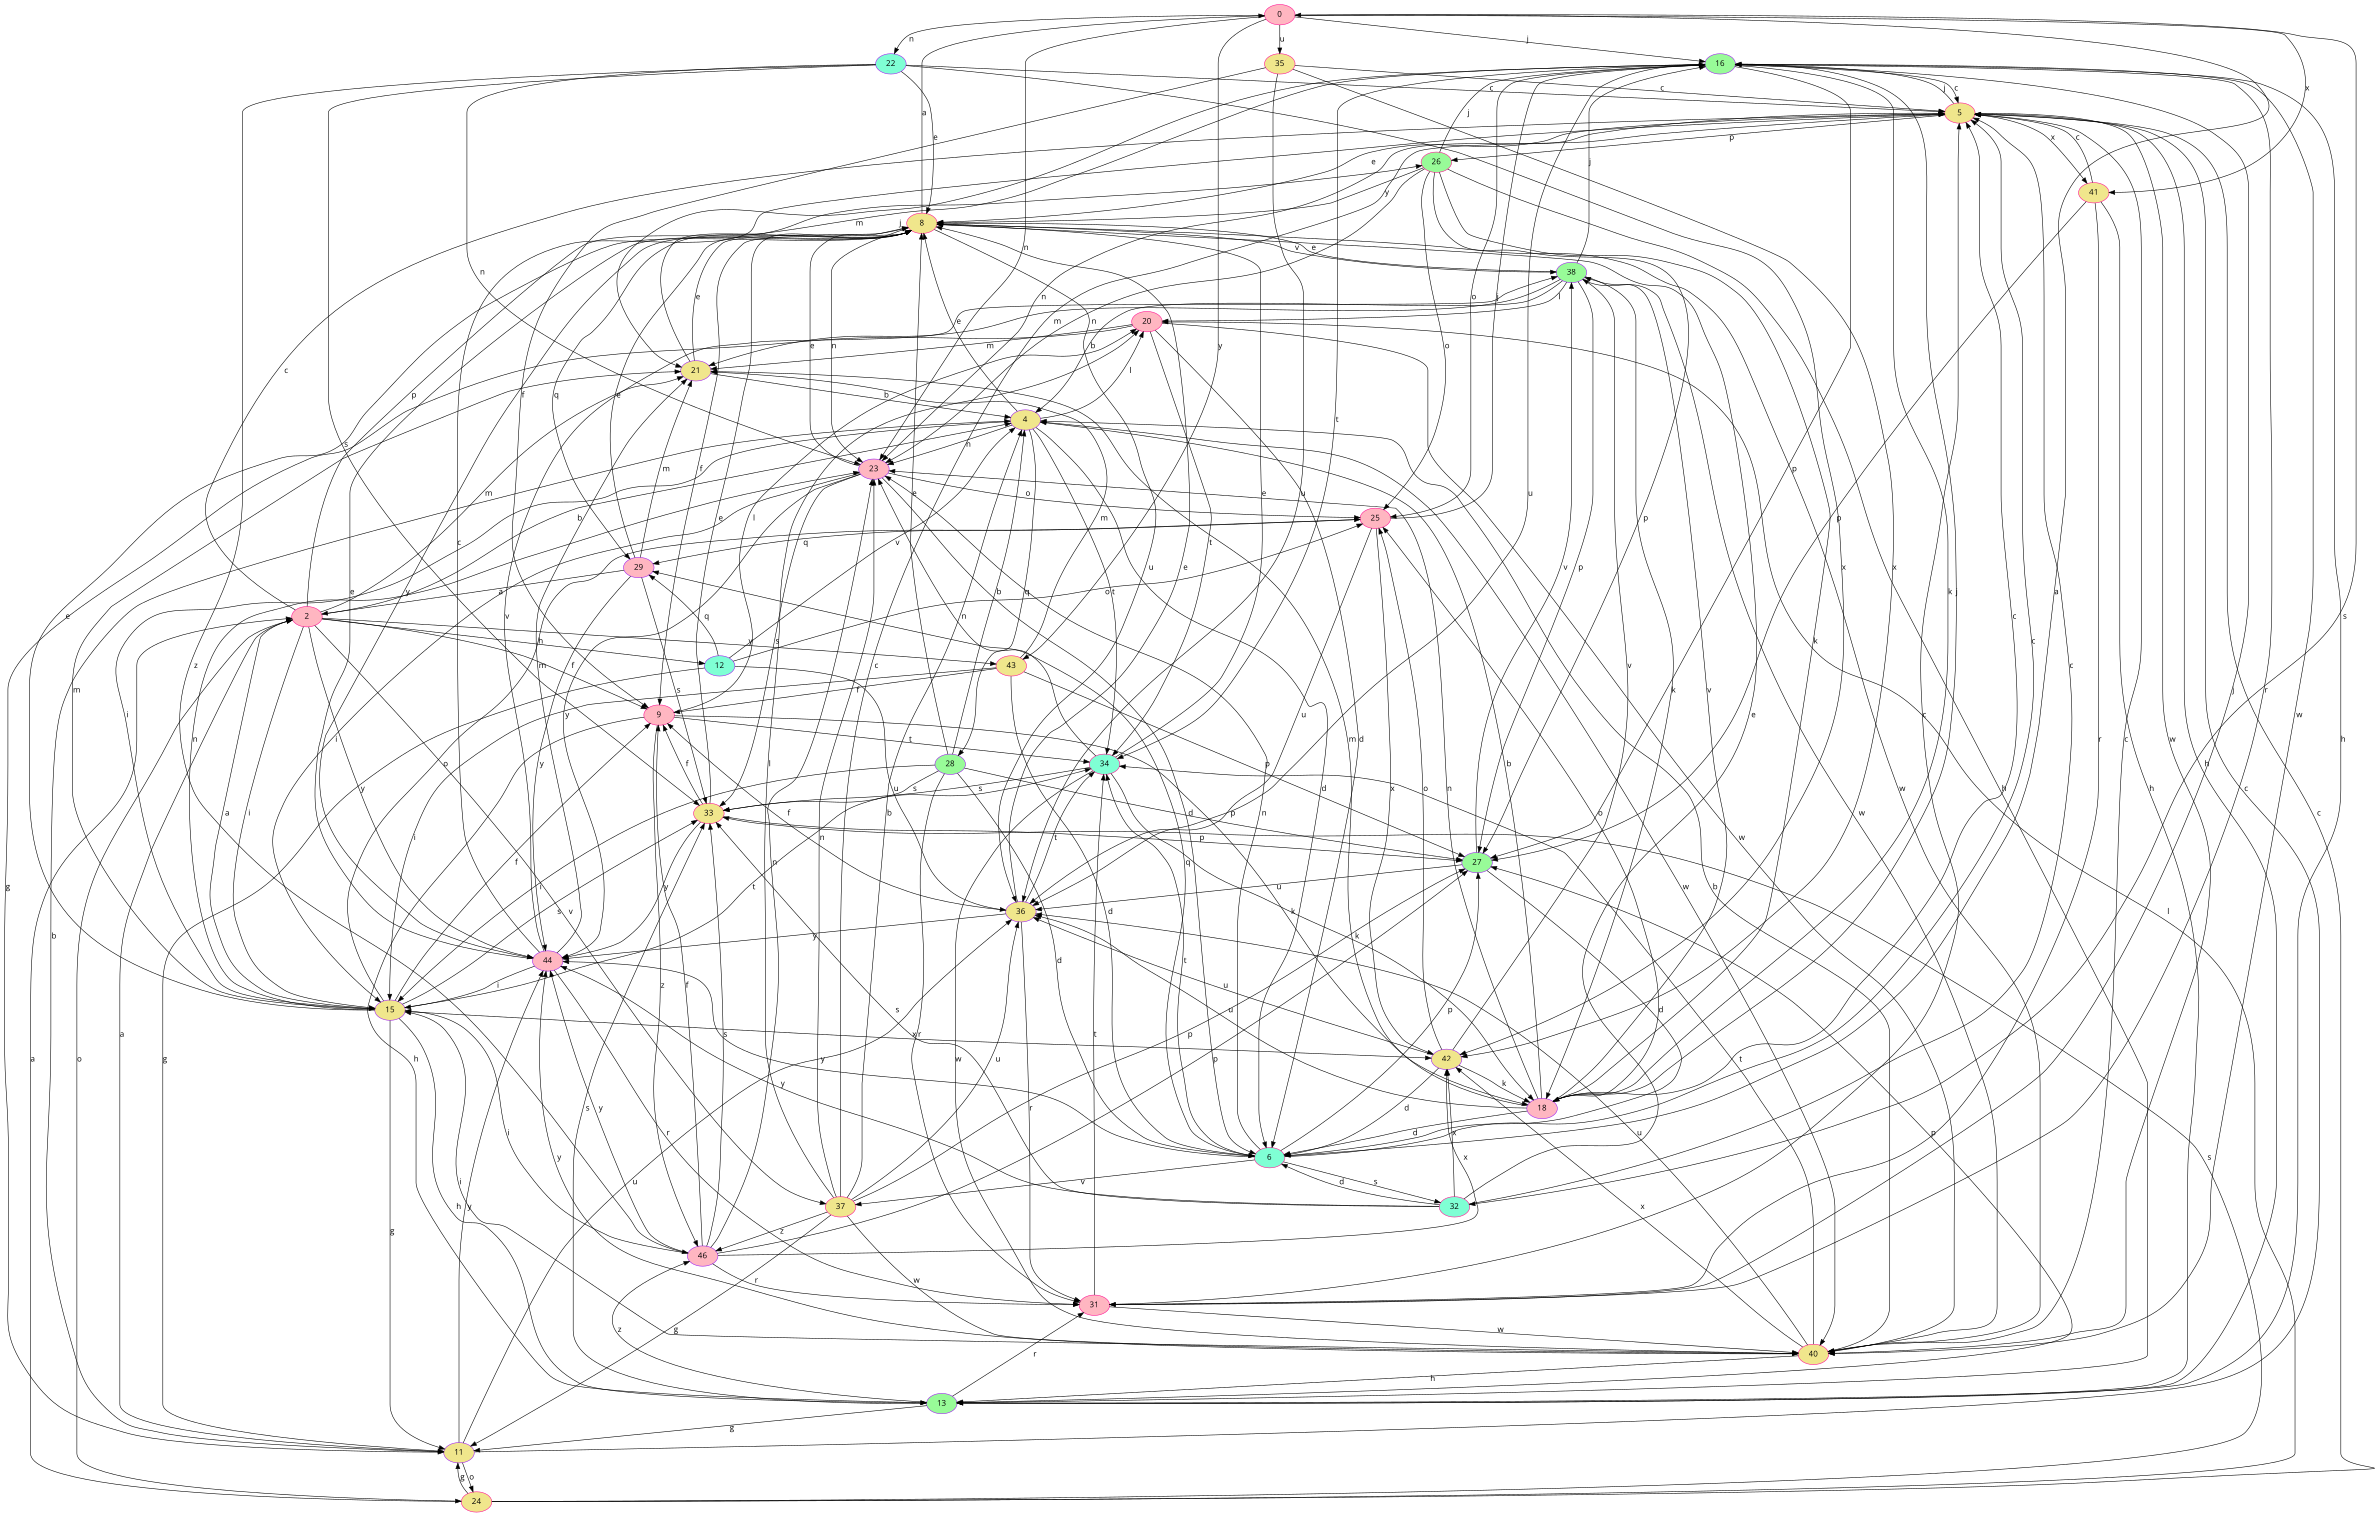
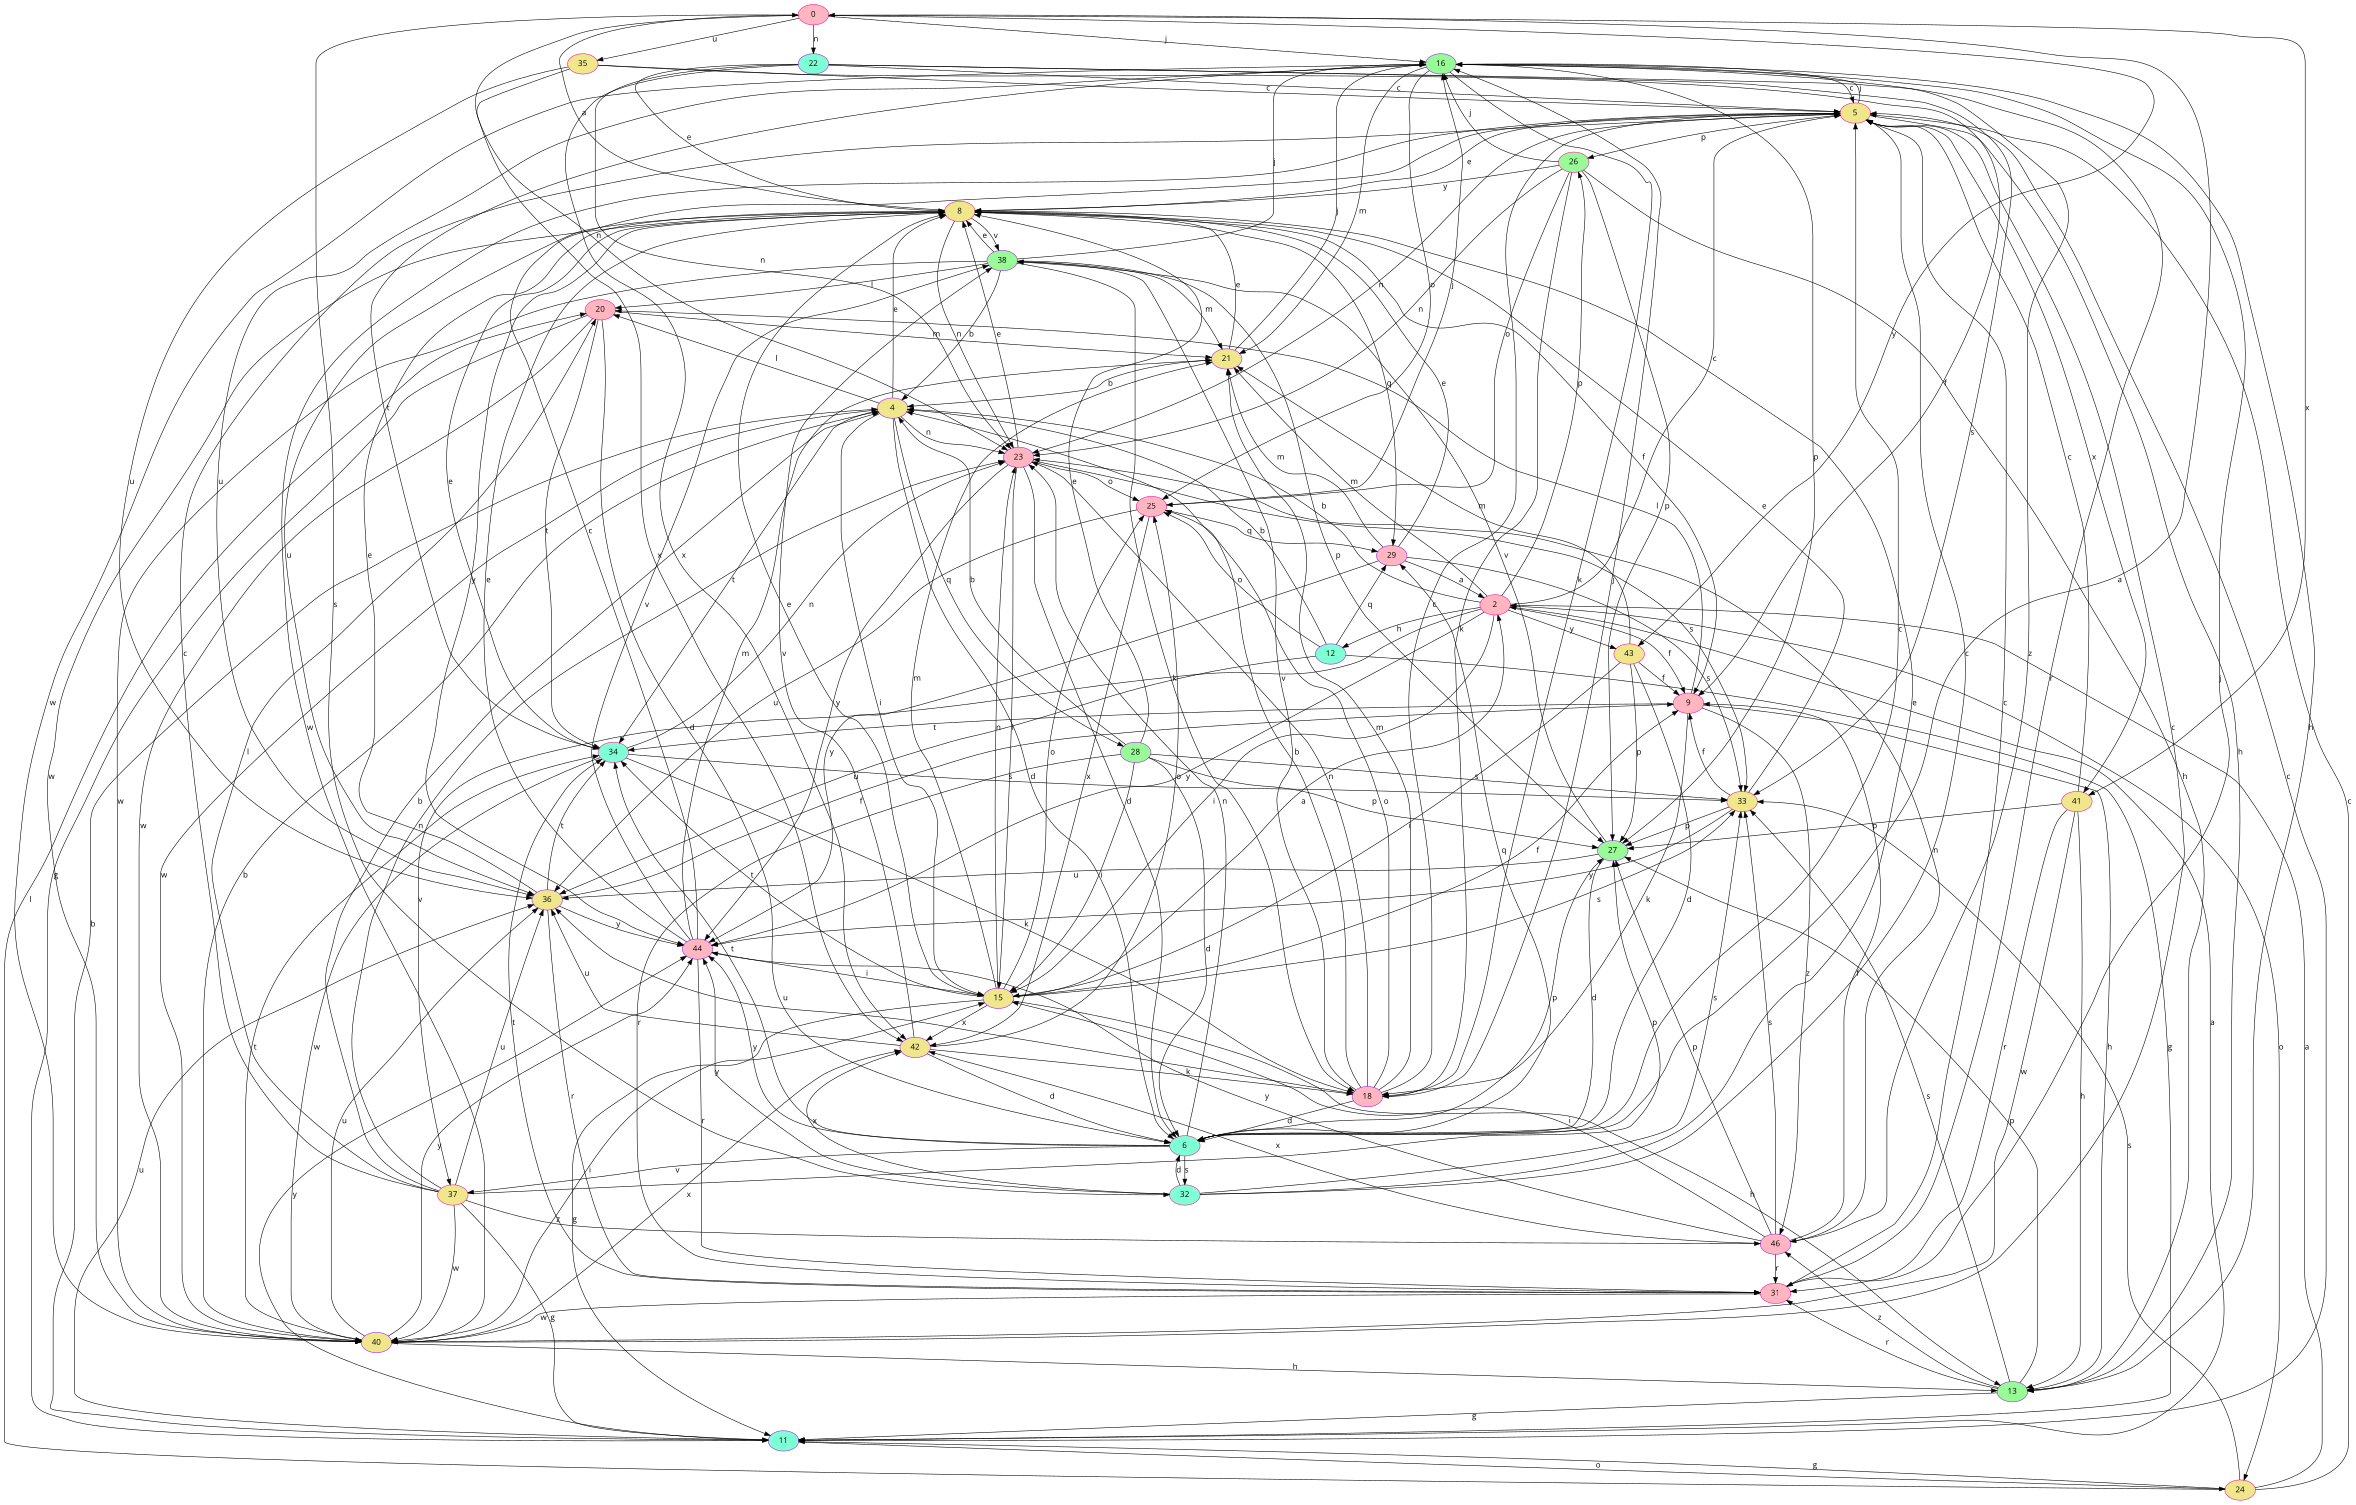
edge "12" -> "4": label "v" -> "b"
edge "41" -> "40": added, label "w"
node "40": color deeppink -> purple
node "11": fillcolor khaki -> aquamarine
